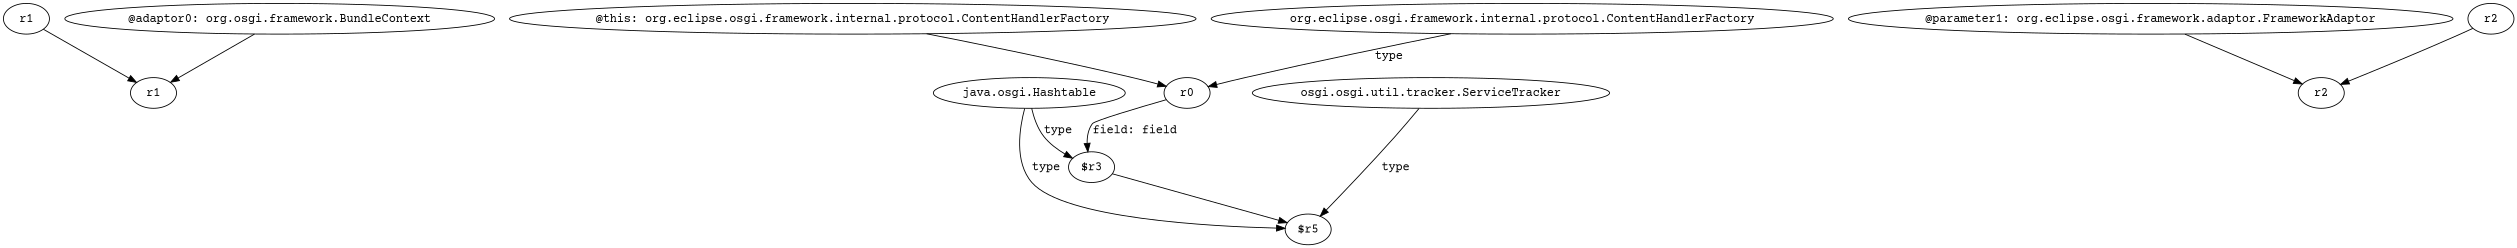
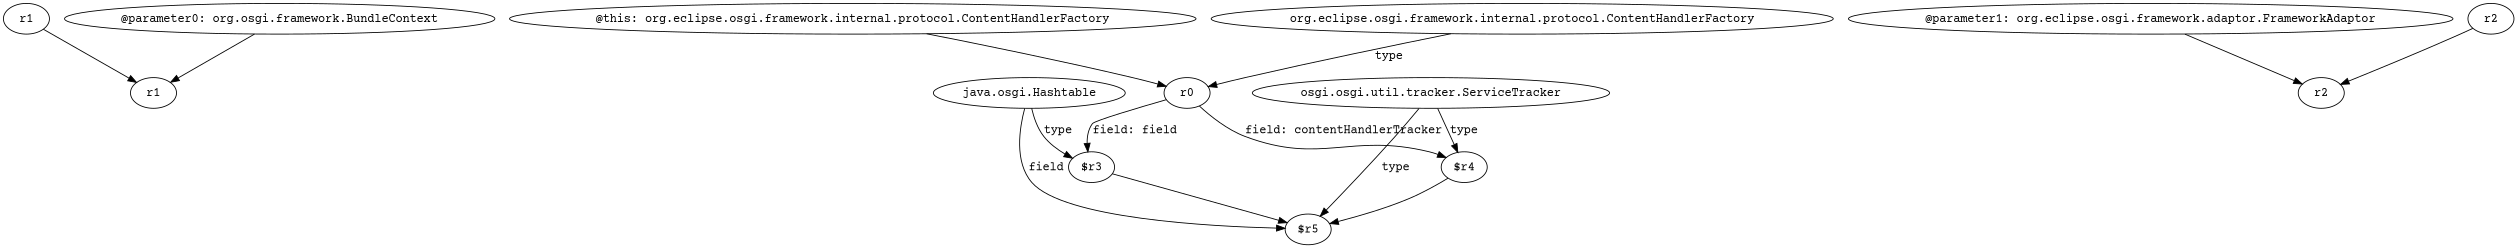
node "@adaptor0: org.osgi.framework.BundleContext": label "@adaptor0: org.osgi.framework.BundleContext" -> "@parameter0: org.osgi.framework.BundleContext"
edge "java.osgi.Hashtable" -> "$r5": label "type" -> "field"
node "$r4": added
